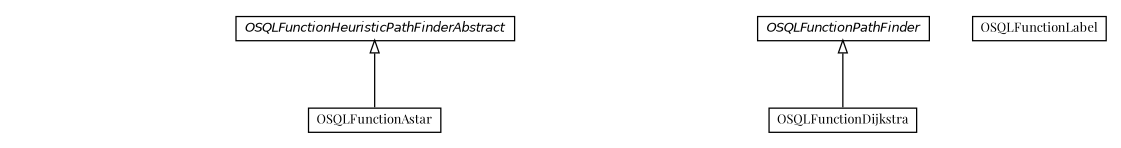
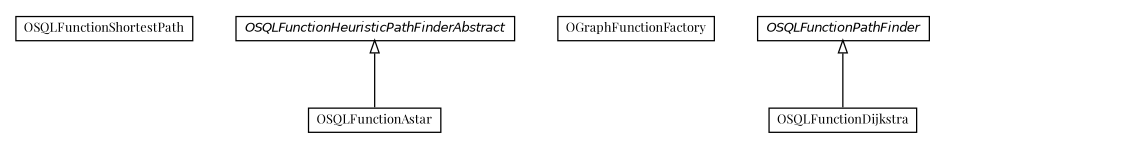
node "OSQLFunctionShortestPath": added
node "OGraphFunctionFactory": added
node "OSQLFunctionLabel": removed
